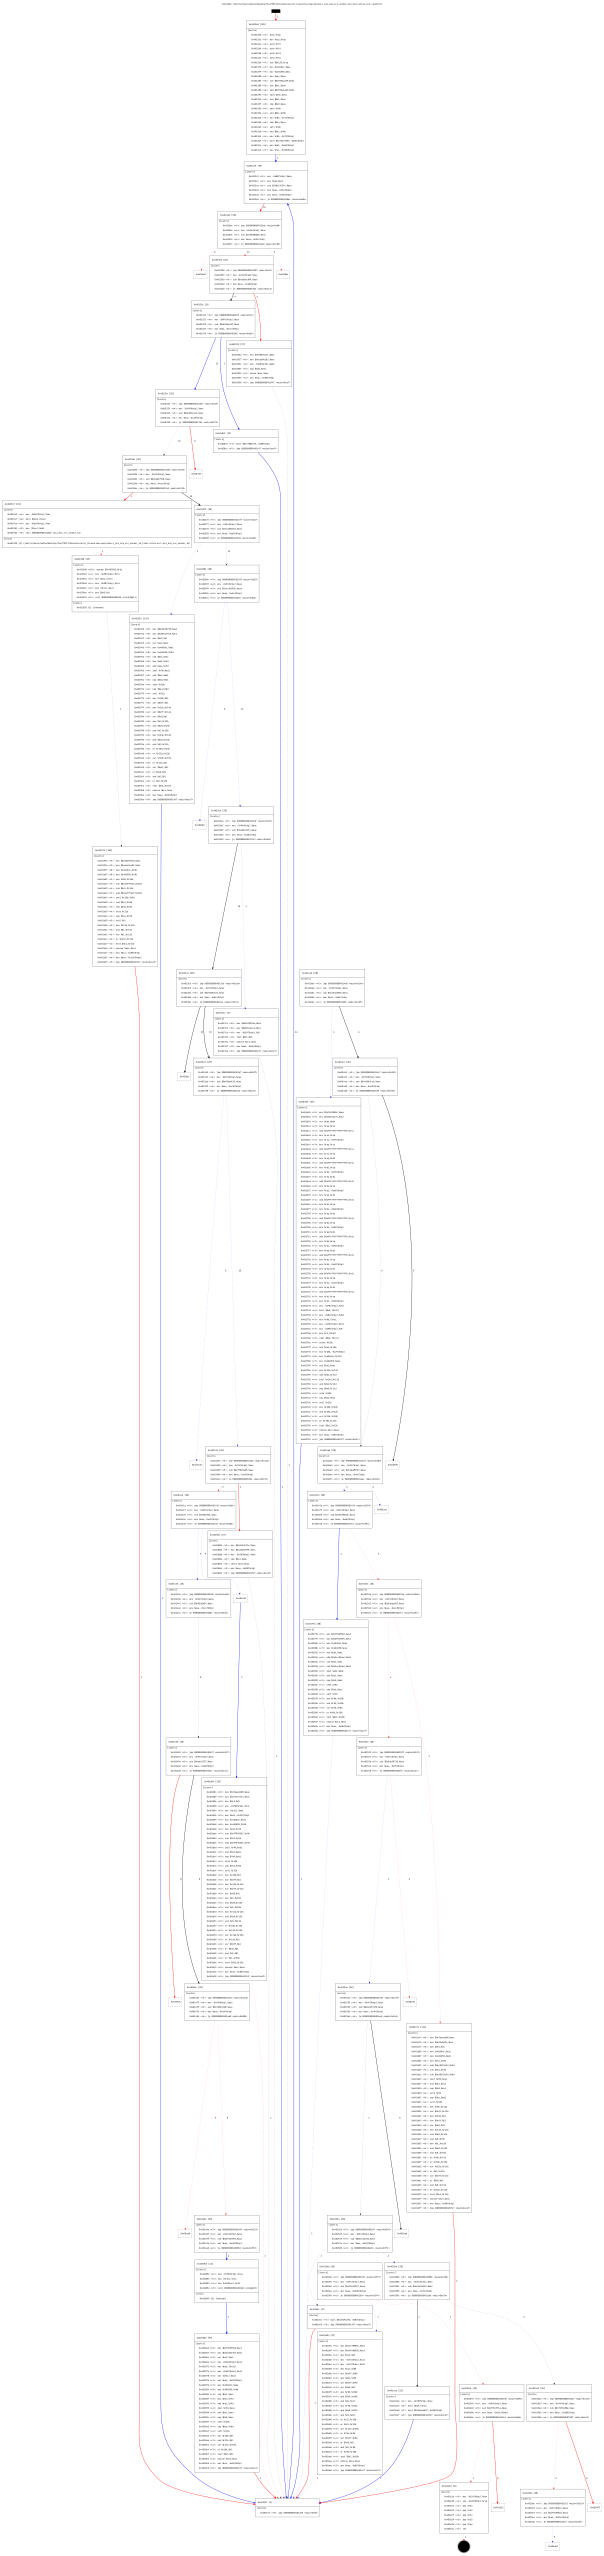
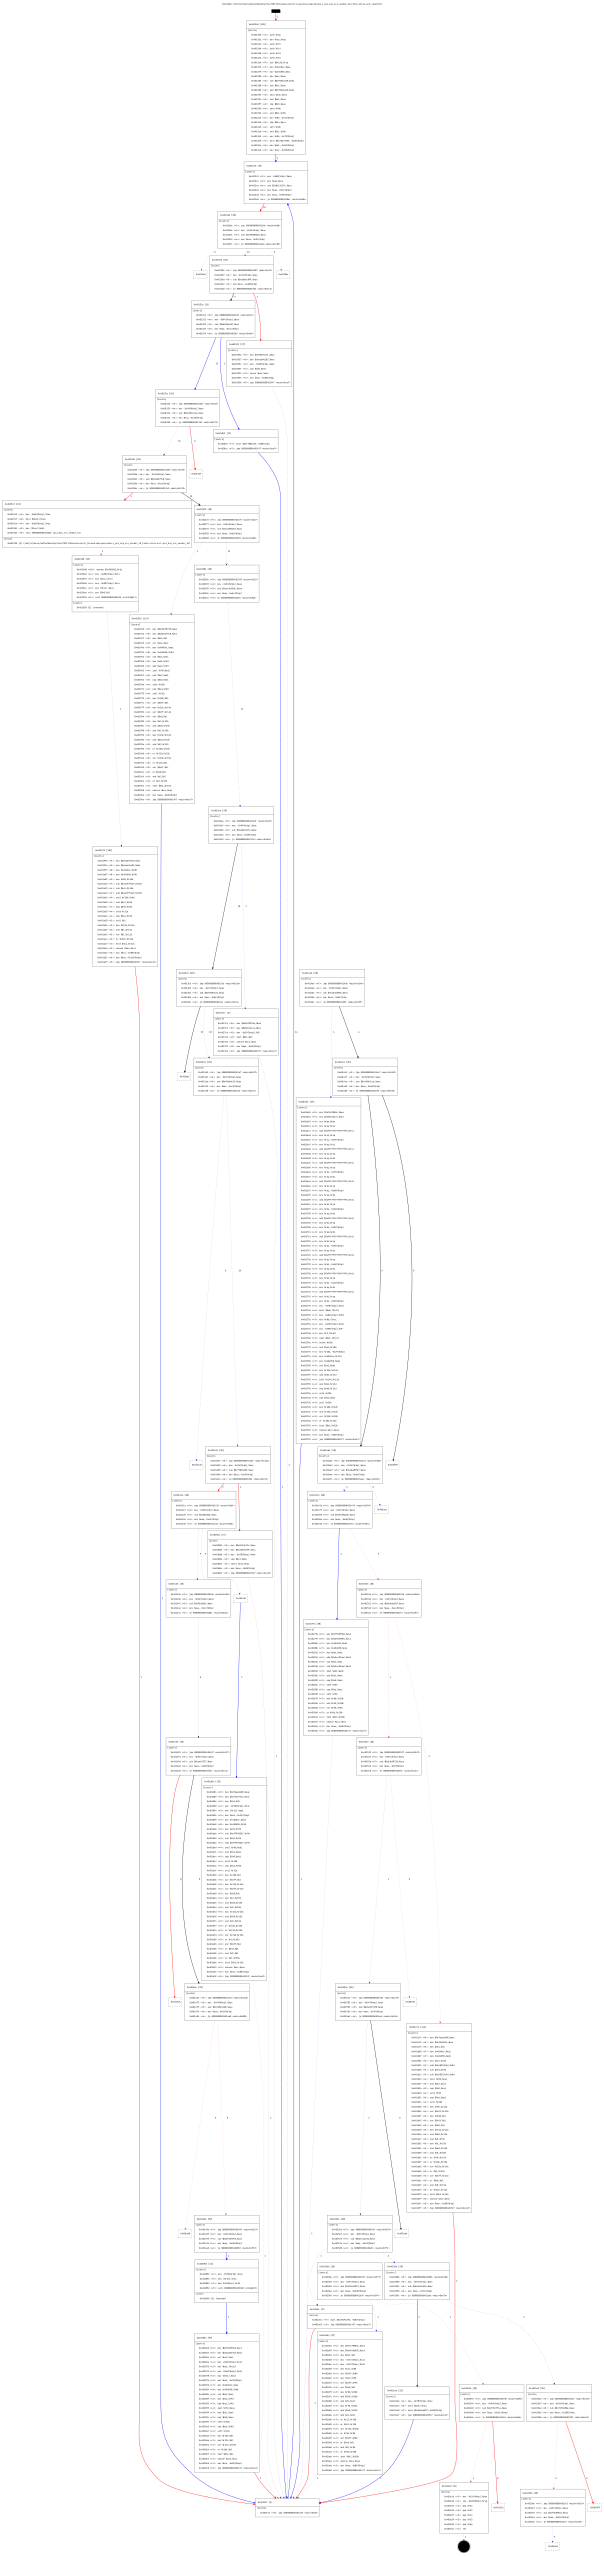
node "0x401b04": removed
edge "0x4013c6 [28]" -> "0x4013e2 [28]": style bold -> dotted
edge "0x4014c2 [28]" -> "0x4014de [28]": style dotted -> bold
edge "0x4013fe [28]" -> "0x40141a [28]": style dotted -> bold
